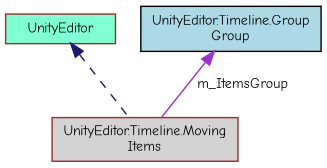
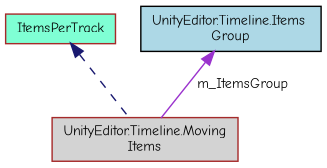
node "UnityEditor": label "UnityEditor" -> "ItemsPerTrack"
node "UnityEditor.Timeline.Group Group": label "UnityEditor.Timeline.Group Group" -> "UnityEditor.Timeline.Items Group"
